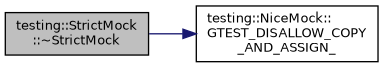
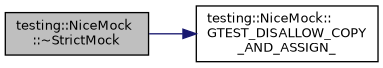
node "testing::StrictMock ::~StrictMock": label "testing::StrictMock ::~StrictMock" -> "testing::NiceMock ::~StrictMock"
